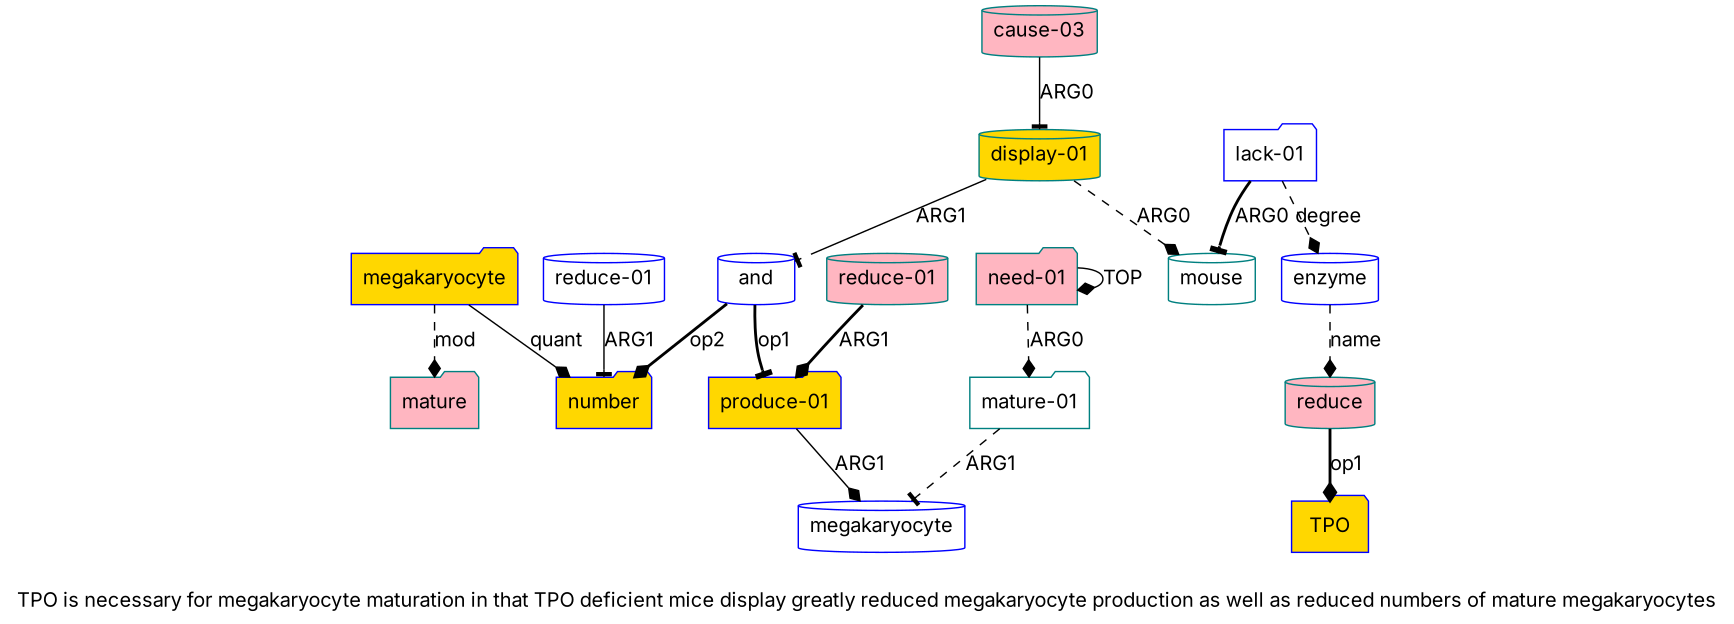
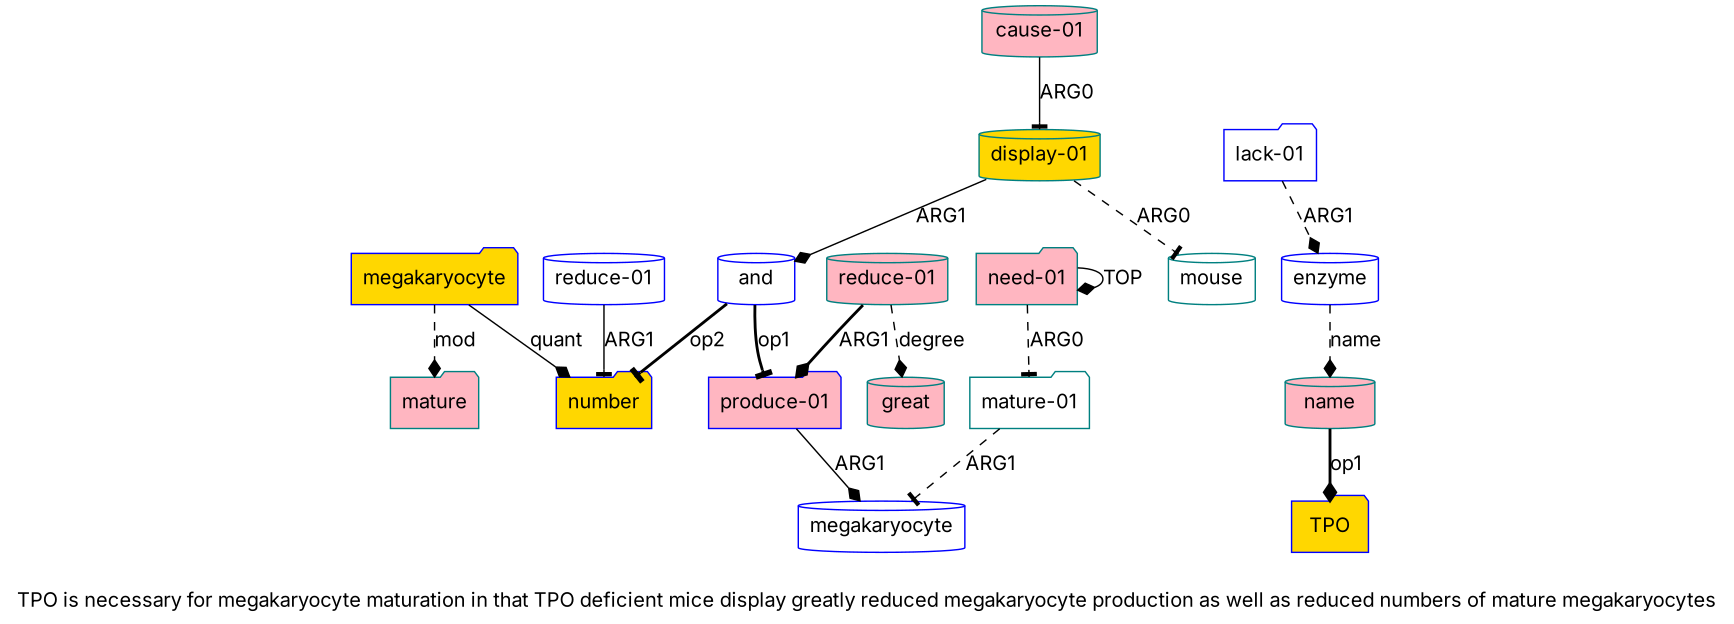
node "cause-03": label "cause-03" -> "cause-01"
edge "lack-01" -> "mouse": removed, label "ARG0"
edge "display-01" -> "mouse": arrowhead diamond -> tee
edge "display-01" -> "and": arrowhead tee -> diamond
edge "lack-01" -> "enzyme": label "degree" -> "ARG1"
edge "need-01" -> "mature-01": arrowhead diamond -> tee
edge "and" -> "number": arrowhead diamond -> tee
node "produce-01": fillcolor gold -> lightpink
node "great": added
node "reduce": label "reduce" -> "name"
